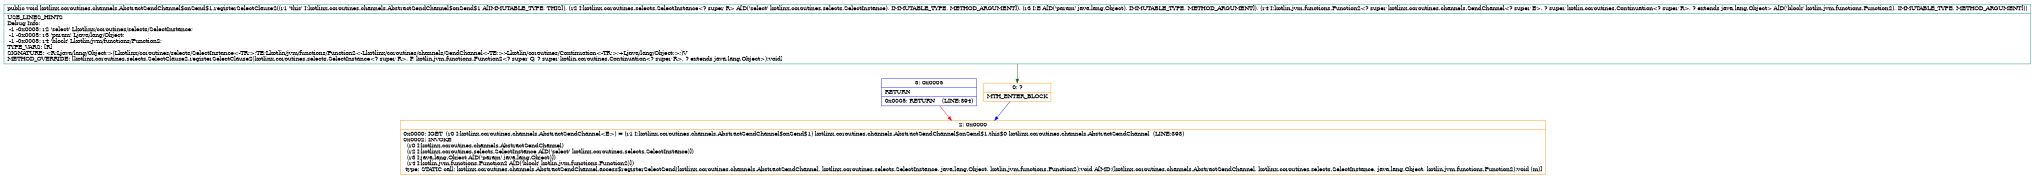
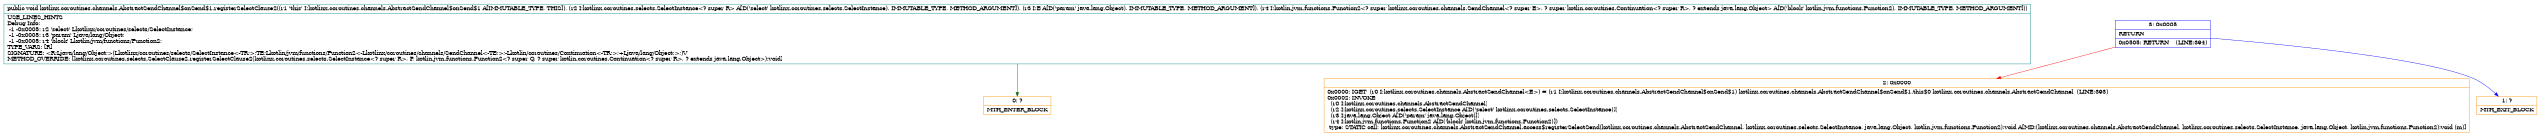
node "3: 0x0005": text "0x0005: RETURN    (LINE:394)" -> "0x0505: RETURN    (LINE:394)"
node "1: ?": added
edge "0: ?" -> "2: 0x0000": removed
